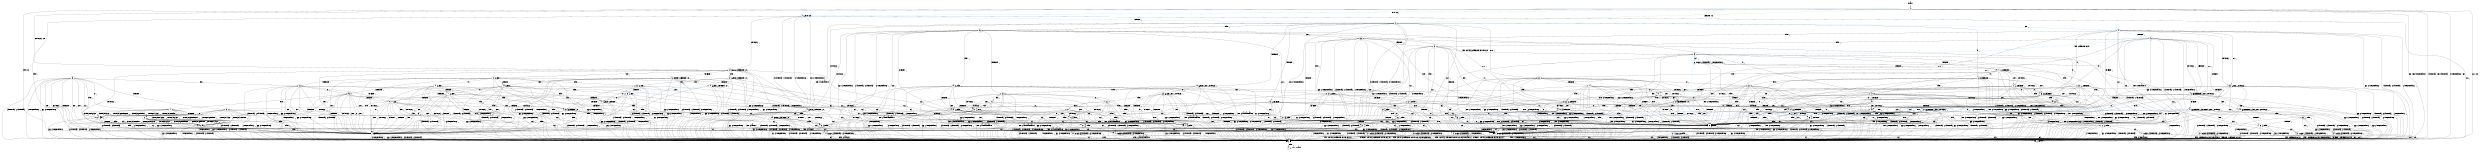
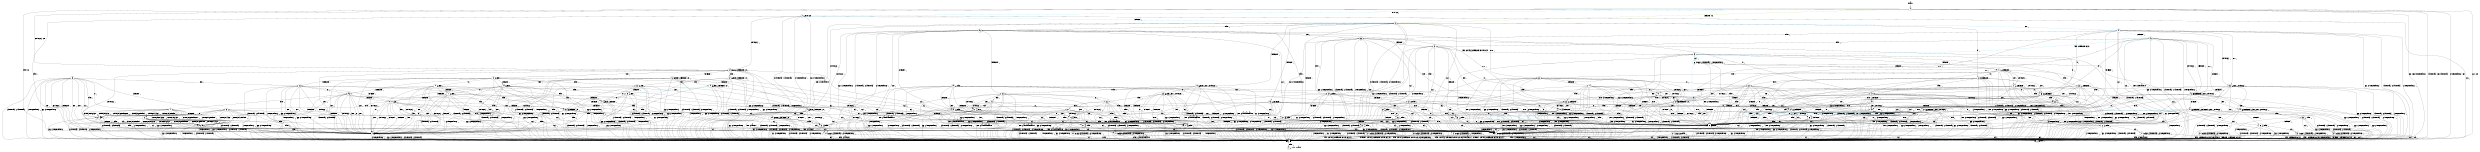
edge "98" -> "19": now "98" -> "61"
edge "65" -> "69": label "F / -" -> "HVR / -"
edge "27" -> "22": now "27" -> "7"
edge "13" -> "11": now "10" -> "11"
